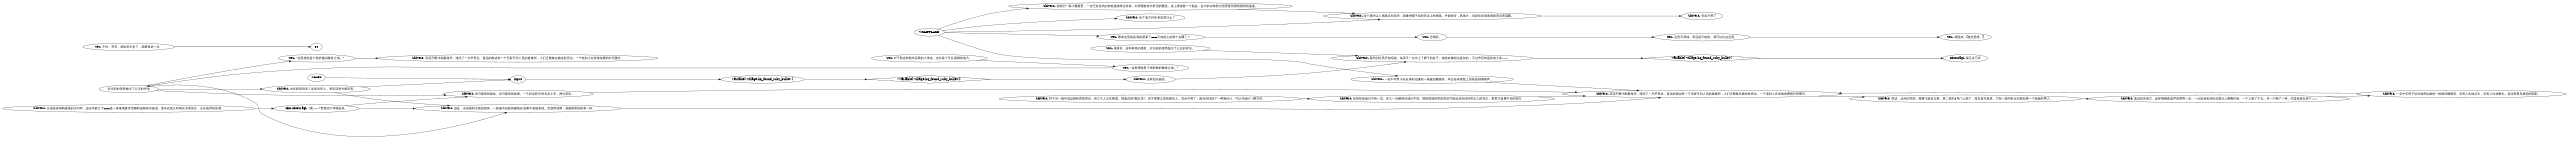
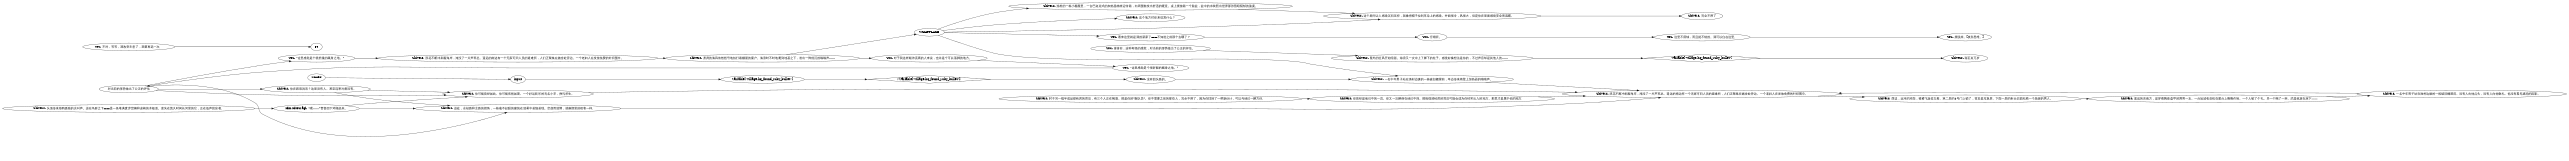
node "Shivers: 凛冽的海风依然怒号地拍打着棚屋的窗户。海浪时不时地爬到地基之下，发出一阵低沉的嗡嗡声……": added
node "Kitsuragi: 瑞瓦肖万岁": label "Kitsuragi: 瑞瓦肖万岁" -> "Shivers: 瑞瓦肖万岁"
edge "Shivers: 没有回头路的。" -> "Shivers: 屋外的狂风开始喧嚣。海浪又一次冲上了脚下的柱子。感觉好像想法是你的，不过声音却是其他人的……": now "Shivers: 没有回头路的。" -> "Shivers: 一名中年男子站在渔村边缘的一栋破旧棚屋前，耳边传来墙壁上加热器的嗡嗡声。"
edge "Shivers: 你在跟谁说话？这里没有人。甚至连寒冷都没有。" -> "input": now "Shivers: 你在跟谁说话？这里没有人。甚至连寒冷都没有。" -> "Shivers: 你可能曾经如此。你可能依然如斯。一个好运耗尽的无名小卒，挣扎求生。"
